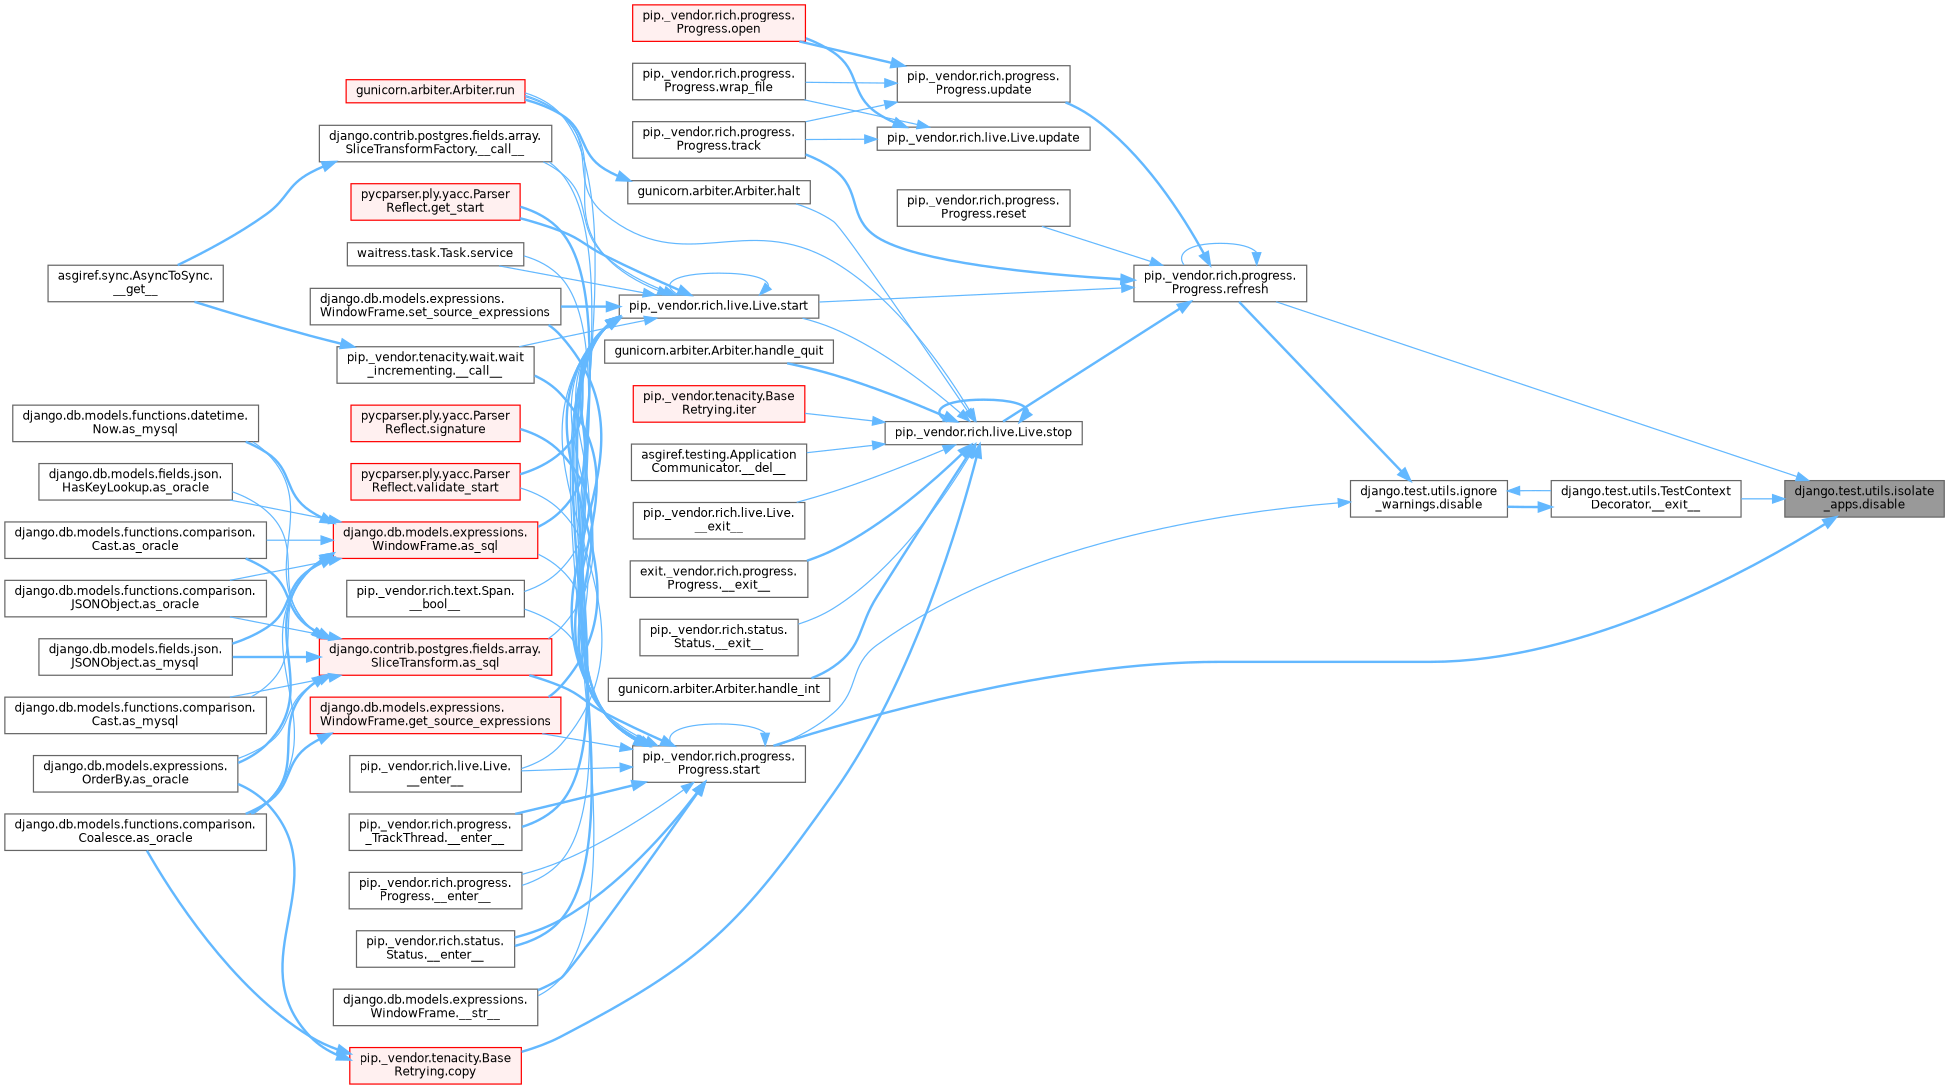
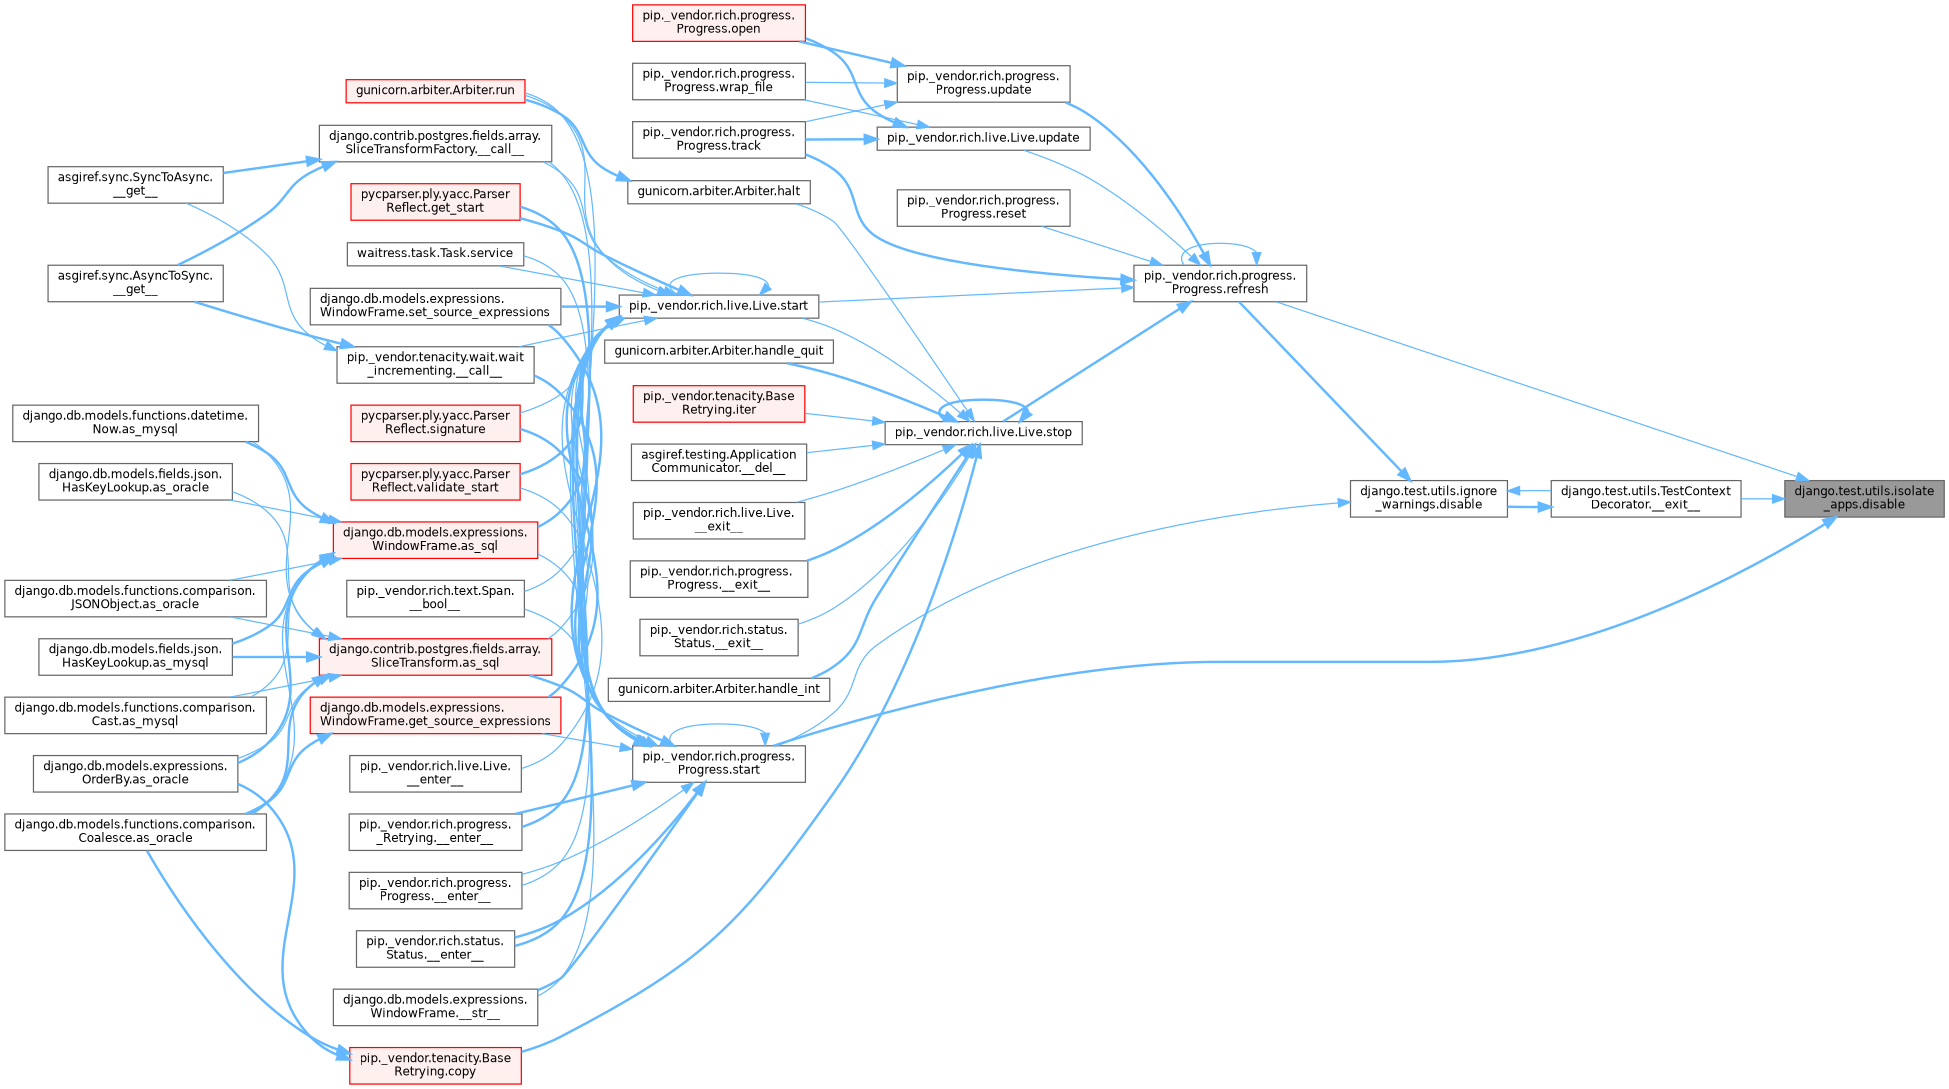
edge "pip._vendor.rich.progress. Progress.track" -> "pip._vendor.rich.live.Live.update": style solid -> bold
node "asgiref.sync.SyncToAsync. __get__": added
edge "pip._vendor.rich.live.Live.update" -> "pip._vendor.rich.progress. Progress.refresh": added
edge "gunicorn.arbiter.Arbiter.run" -> "pip._vendor.rich.live.Live.stop": removed
edge "pycparser.ply.yacc.Parser Reflect.signature" -> "pip._vendor.rich.live.Live.start": added
node "django.db.models.functions.comparison. Cast.as_oracle": removed
node "exit._vendor.rich.progress. Progress.__exit__": label "exit._vendor.rich.progress. Progress.__exit__" -> "pip._vendor.rich.progress. Progress.__exit__"
node "django.db.models.fields.json. JSONObject.as_mysql": label "django.db.models.fields.json. JSONObject.as_mysql" -> "django.db.models.fields.json. HasKeyLookup.as_mysql"
edge "pip._vendor.rich.live.Live. __enter__" -> "pip._vendor.rich.progress. Progress.start": removed
node "pip._vendor.rich.progress. _TrackThread.__enter__": label "pip._vendor.rich.progress. _TrackThread.__enter__" -> "pip._vendor.rich.progress. _Retrying.__enter__"
